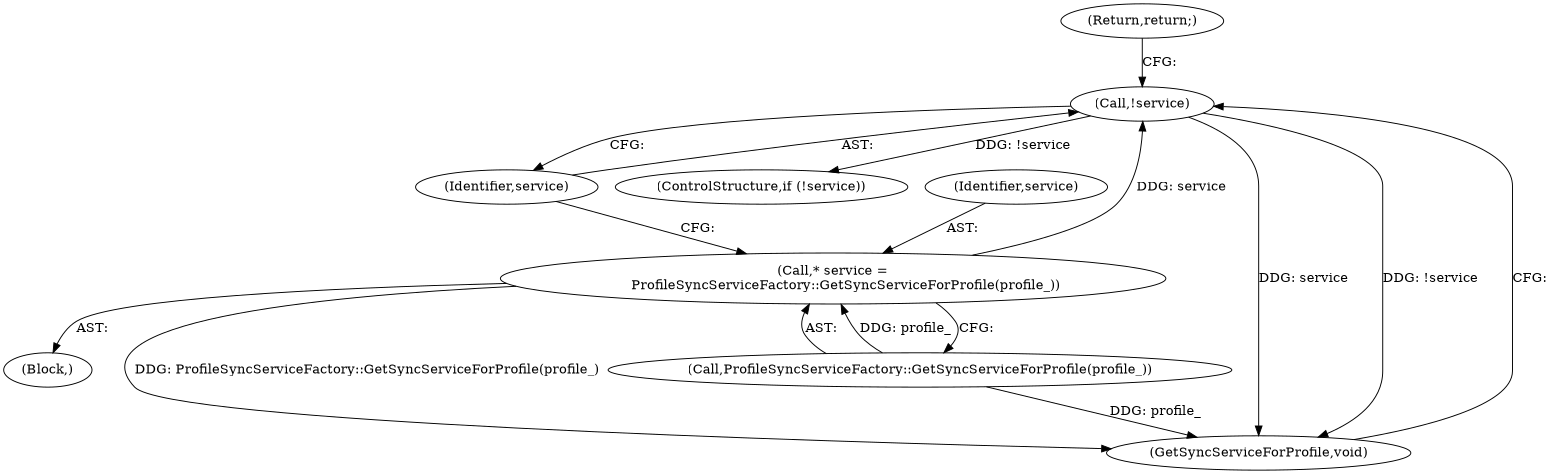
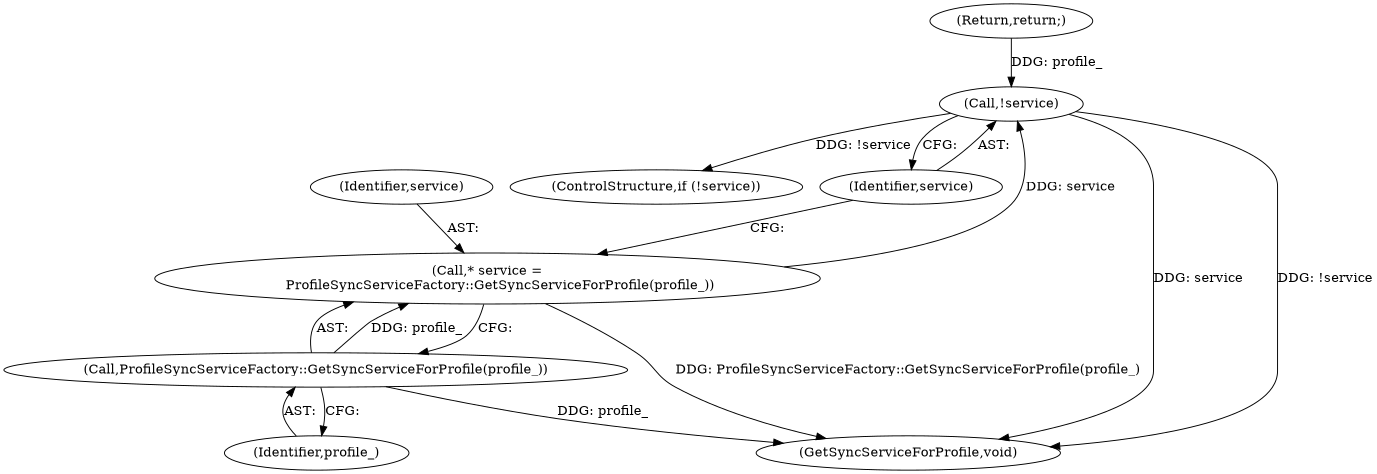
edge "(Return,return;)" -> "(Call,!service)": label "CFG: " -> "DDG: profile_"
edge "(GetSyncServiceForProfile,void)" -> "(Call,!service)": removed, label "CFG:"
node "(Block,)": removed
node "(Identifier,profile_)": added
